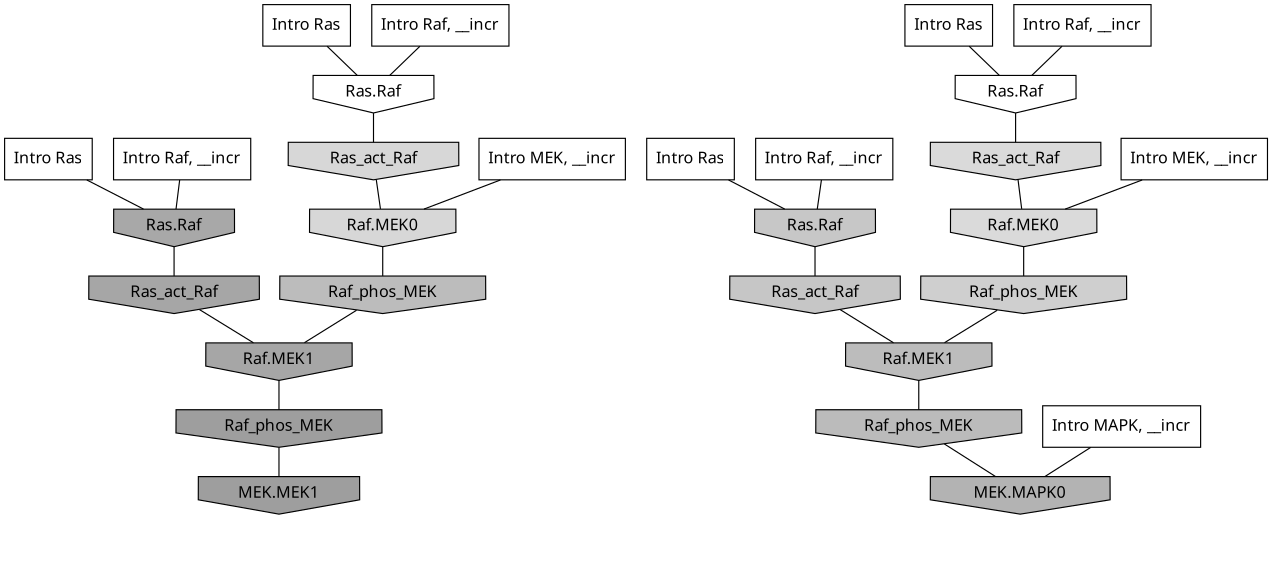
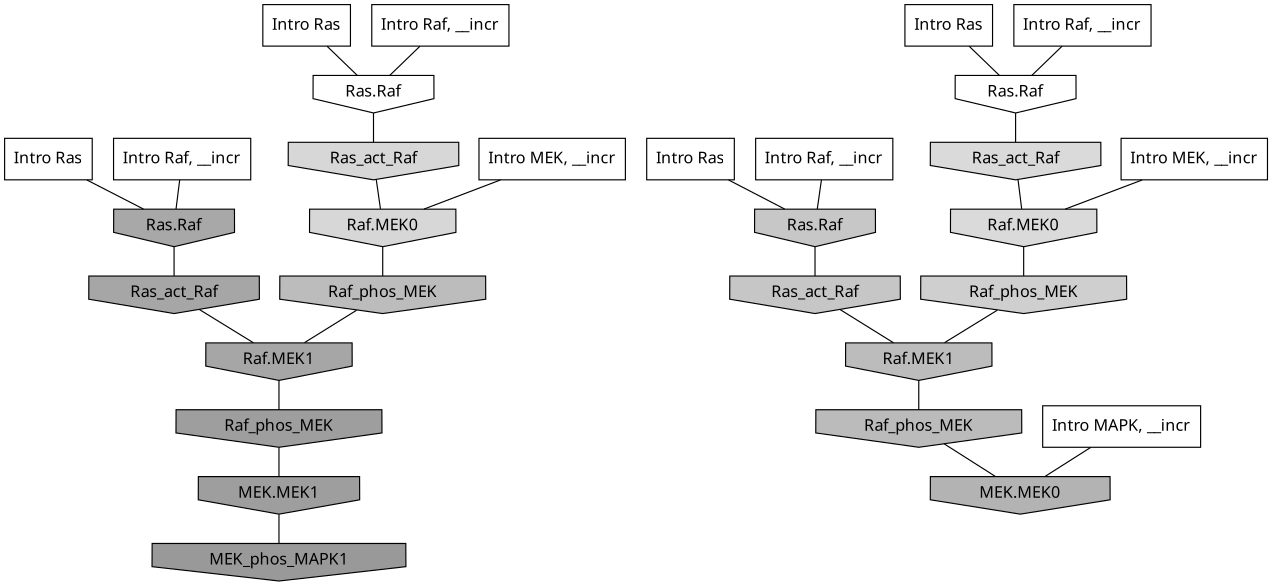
node "MEK.MAPK0": label "MEK.MAPK0" -> "MEK.MEK0"
node "MEK_phos_MAPK1": added
